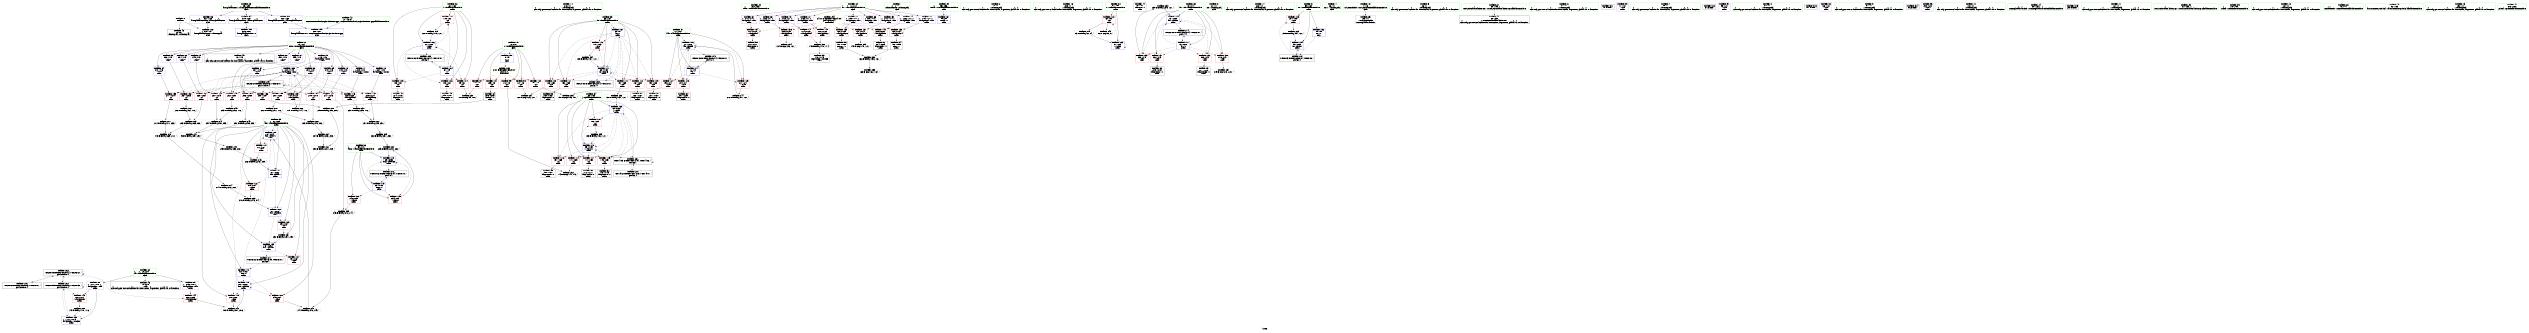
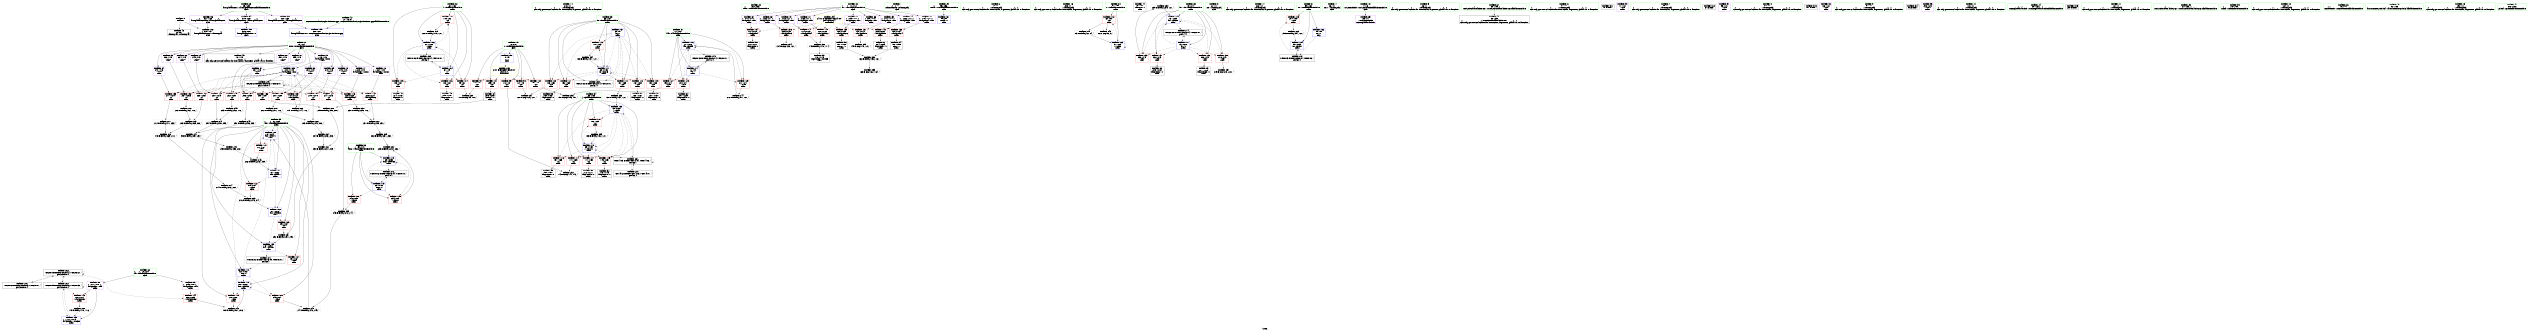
edge "NodeID: 33" -> "NodeID: 167": now "NodeID: 33" -> "NodeID: 269"
node "NodeID: 46": removed
